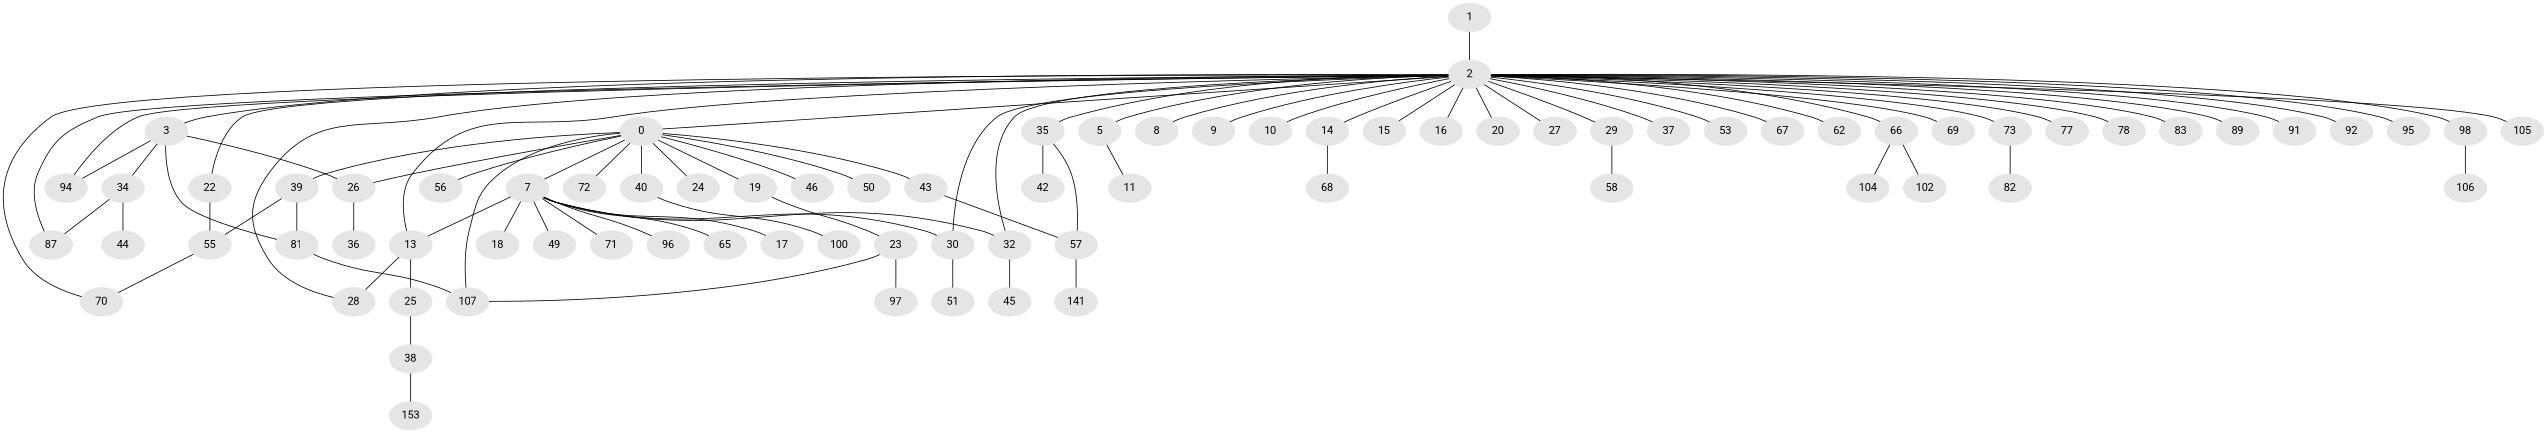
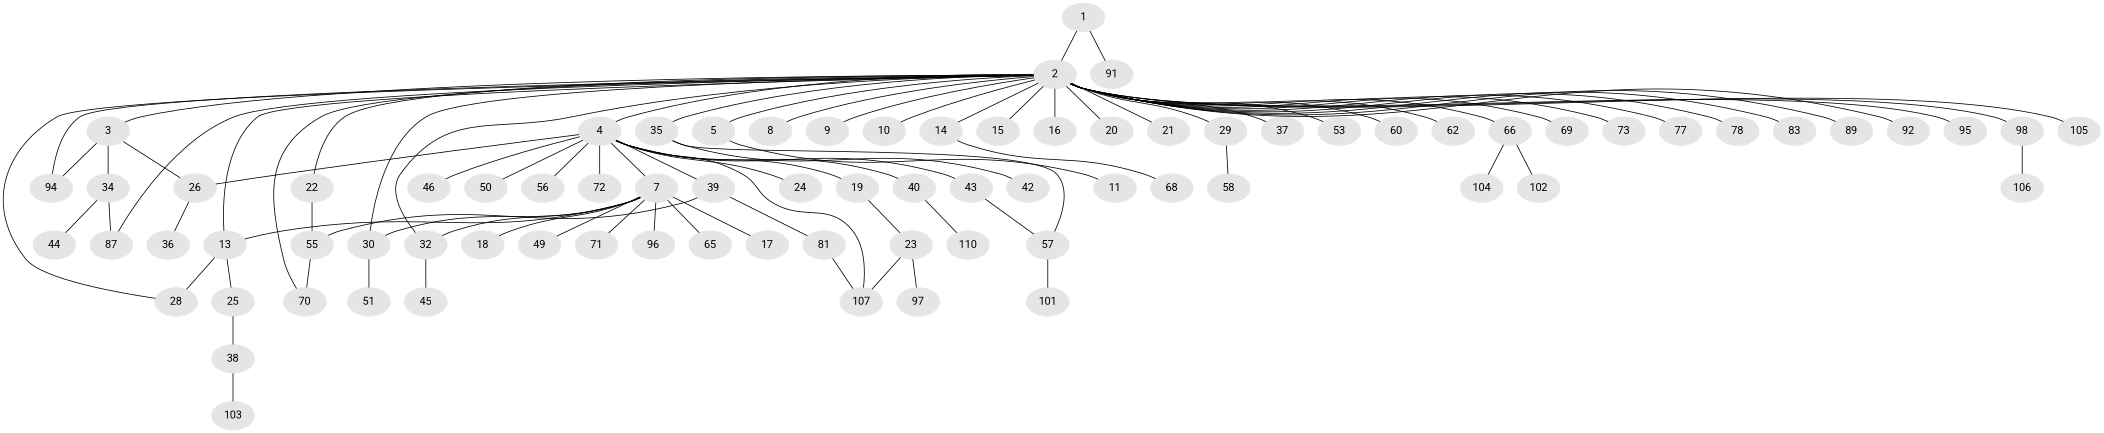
edge "2" -- "91": now "1" -- "91"
node "0": label "0" -> "4"
node "27": label "27" -> "21"
node "67": label "67" -> "60"
node "82": removed
edge "3" -- "81": removed
node "100": label "100" -> "110"
node "141": label "141" -> "101"
node "153": label "153" -> "103"
